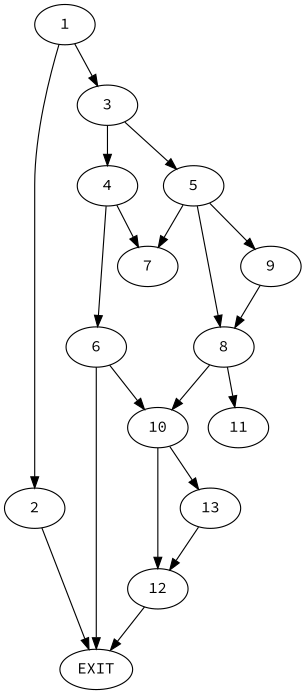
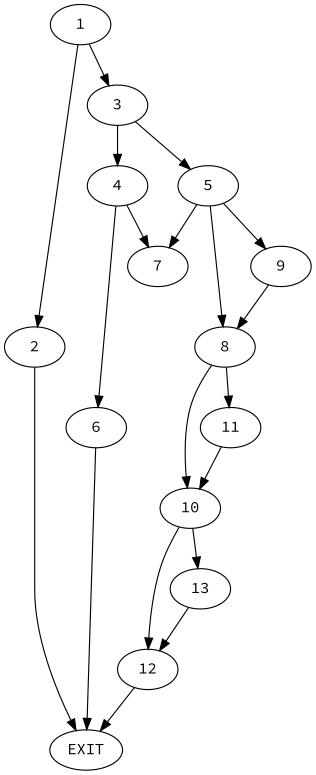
edge "6" -> "10": now "11" -> "10"
